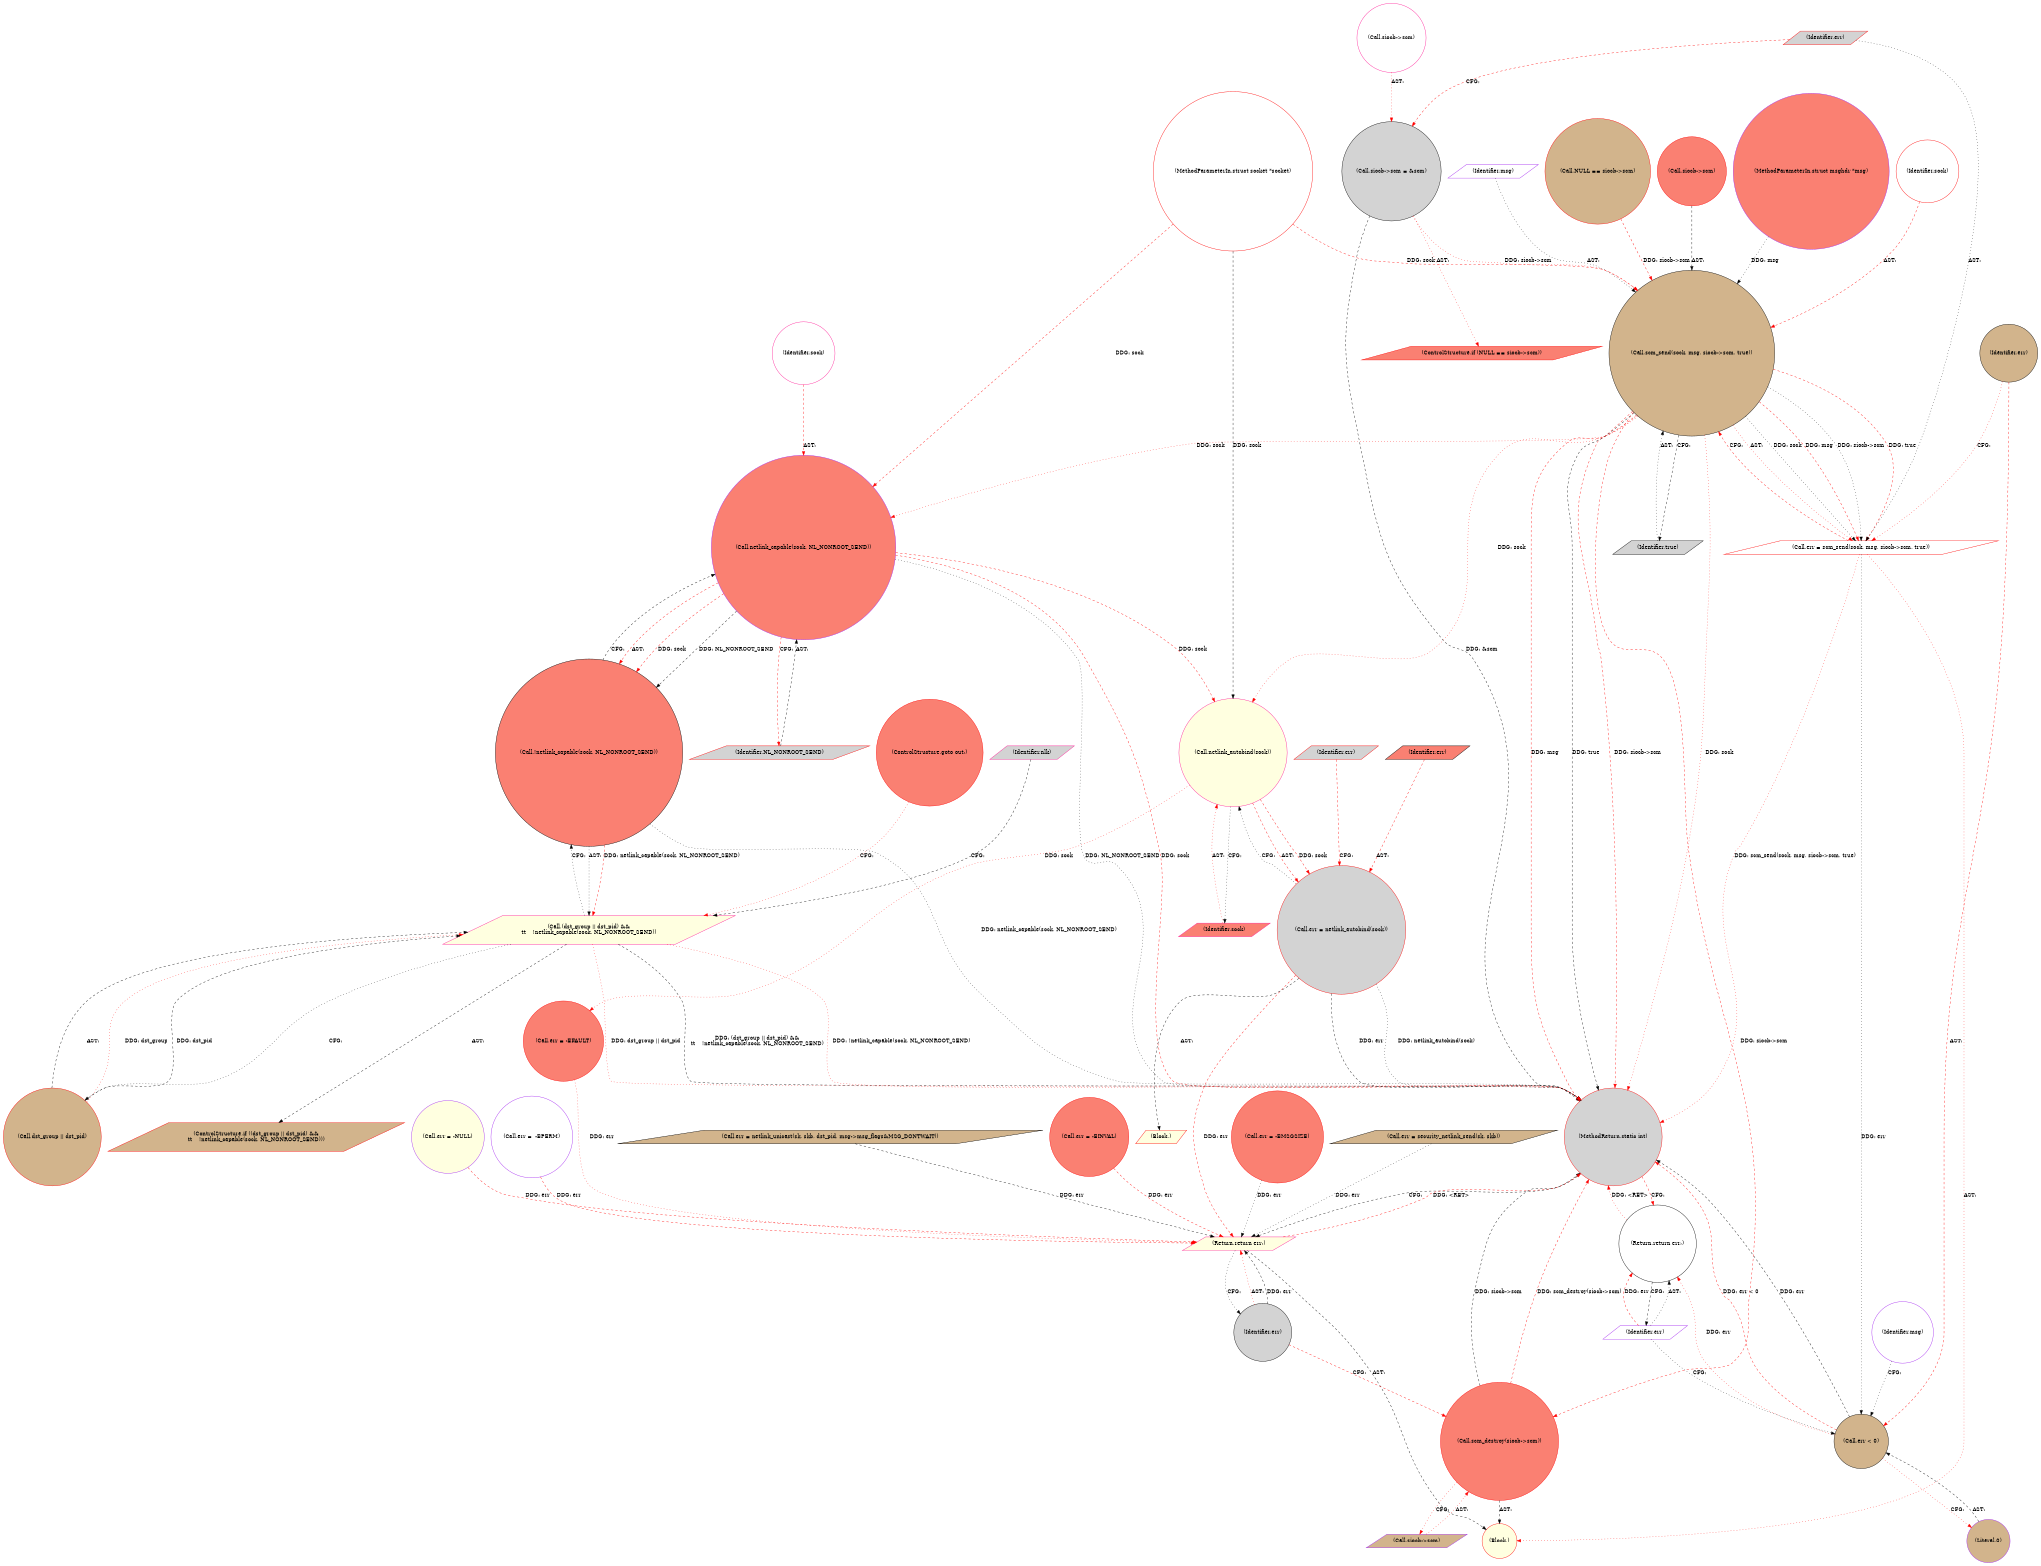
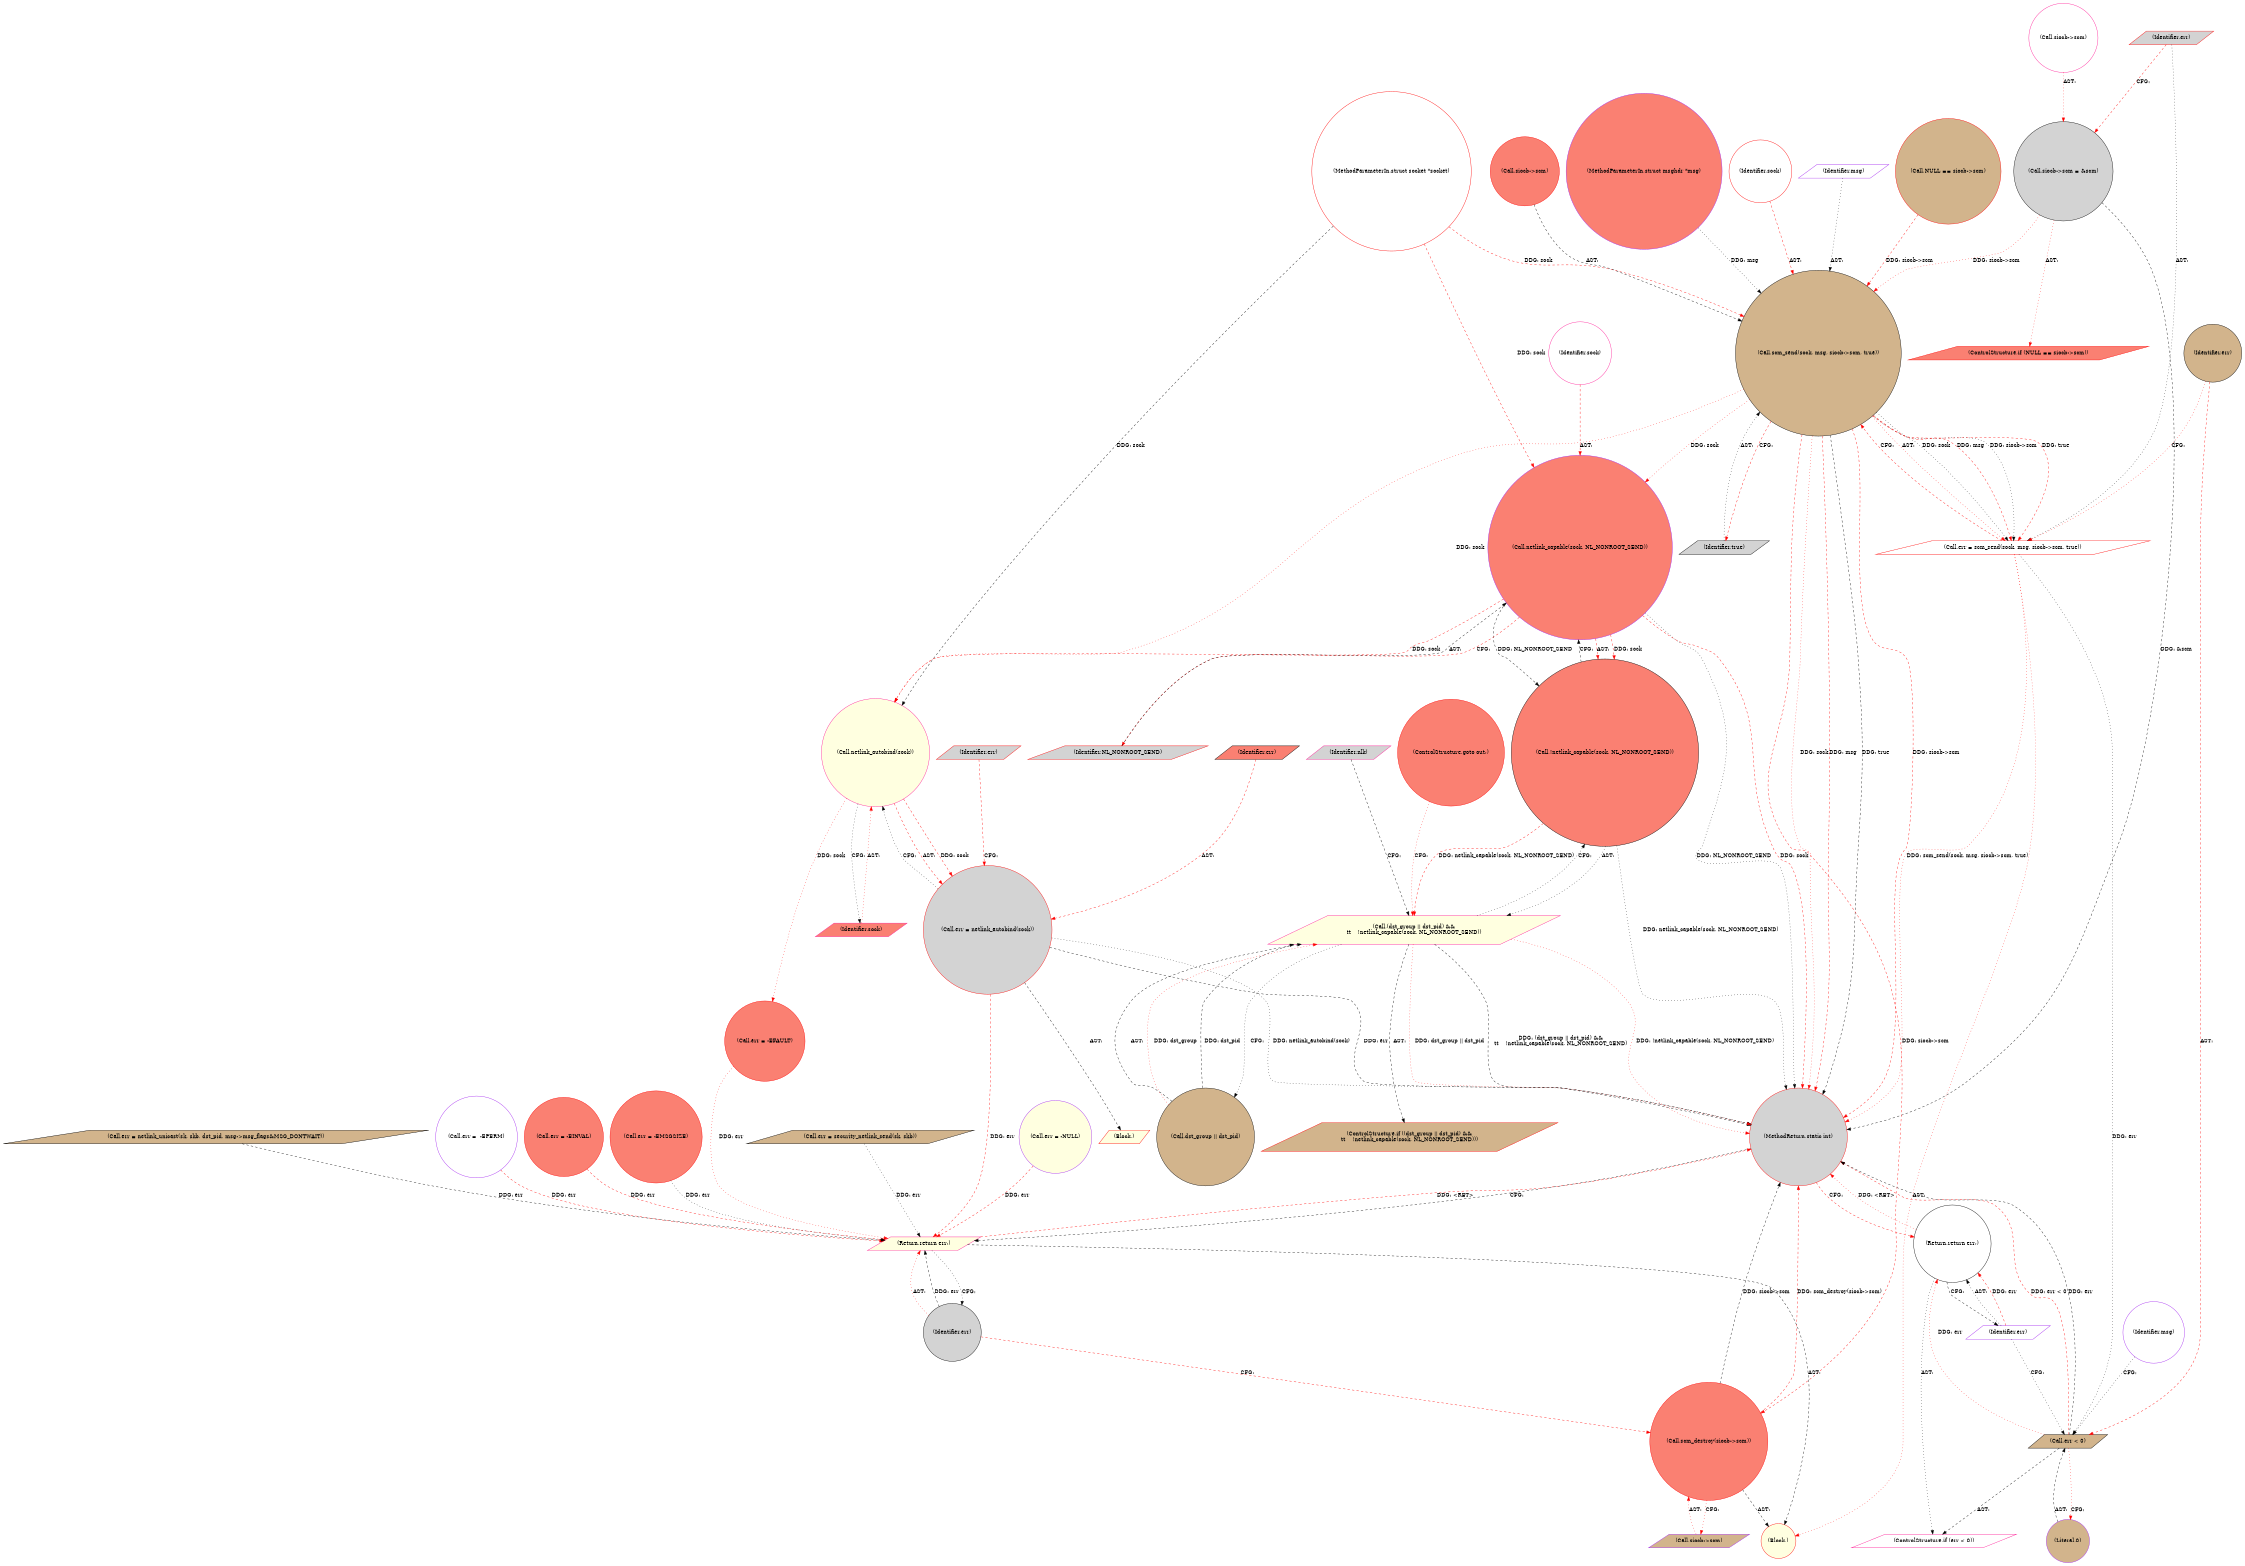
edge "(Call,scm_send(sock, msg, siocb->scm, true))" -> "(Identifier,true)": color black -> red
node "(Call,dst_group || dst_pid)": color red -> black
node "(Call,err < 0)": shape circle -> parallelogram
node "(ControlStructure,if (err < 0))": added
